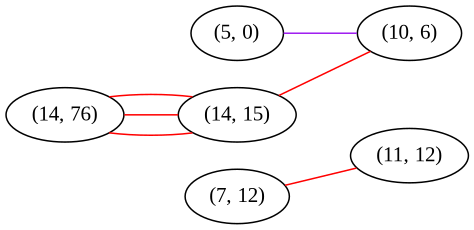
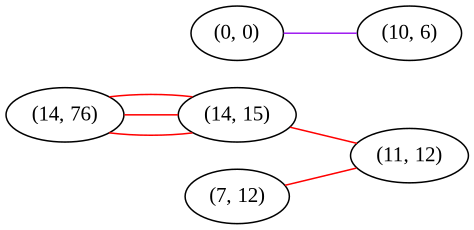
node "(5, 0)": label "(5, 0)" -> "(0, 0)"
edge "(10, 6)" -- "(14, 15)": now "(11, 12)" -- "(14, 15)"
